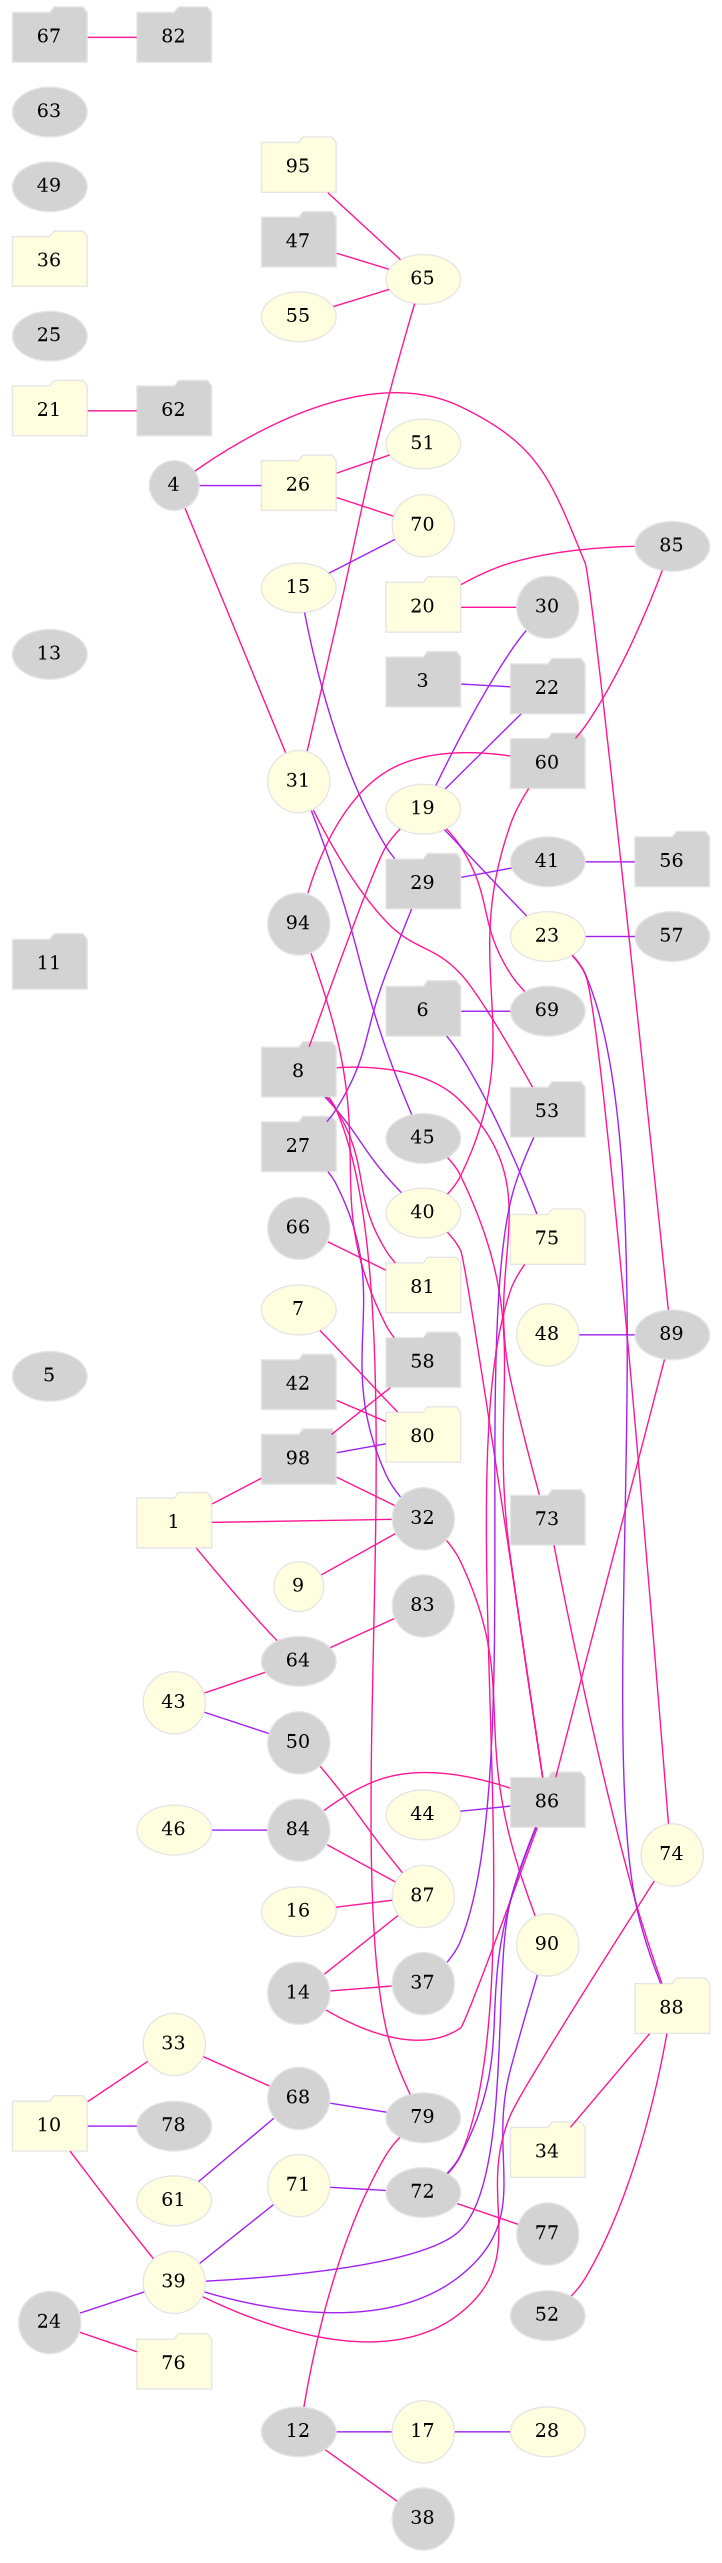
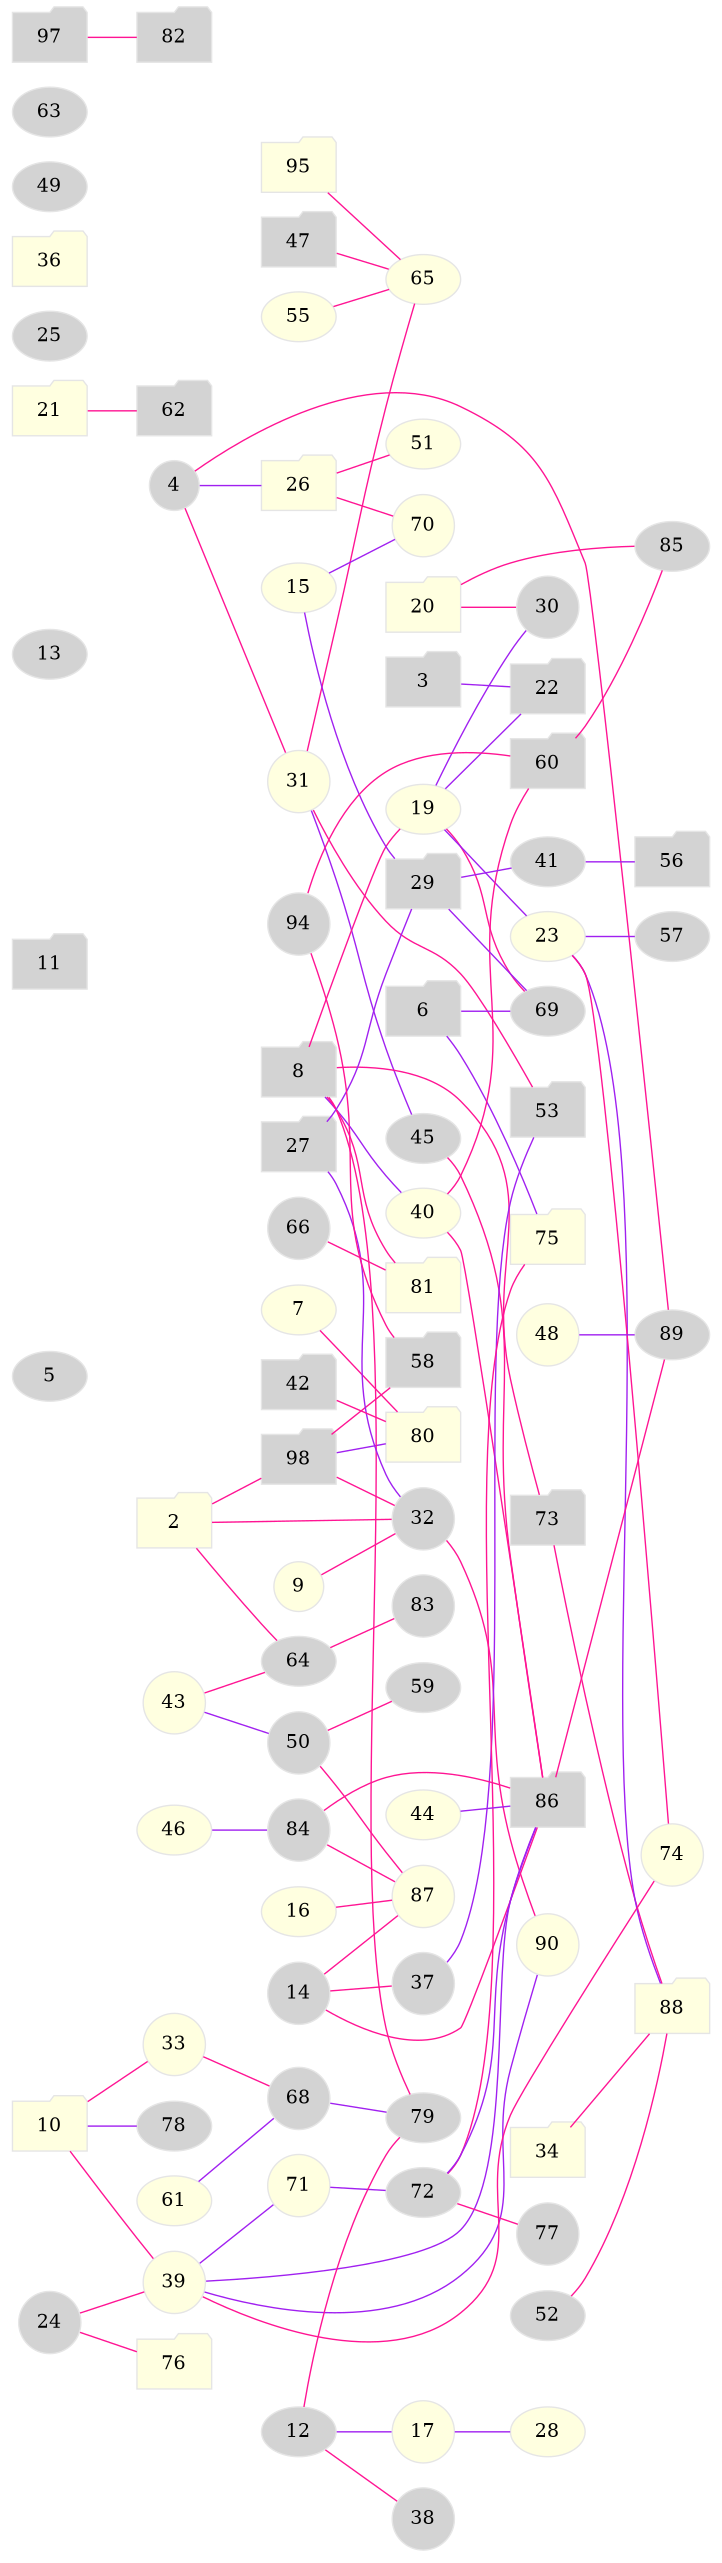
node "67": label "67" -> "97"
edge "29" -- "69": added
node "1": label "1" -> "2"
node "59": added
edge "39" -- "24": color purple -> deeppink
